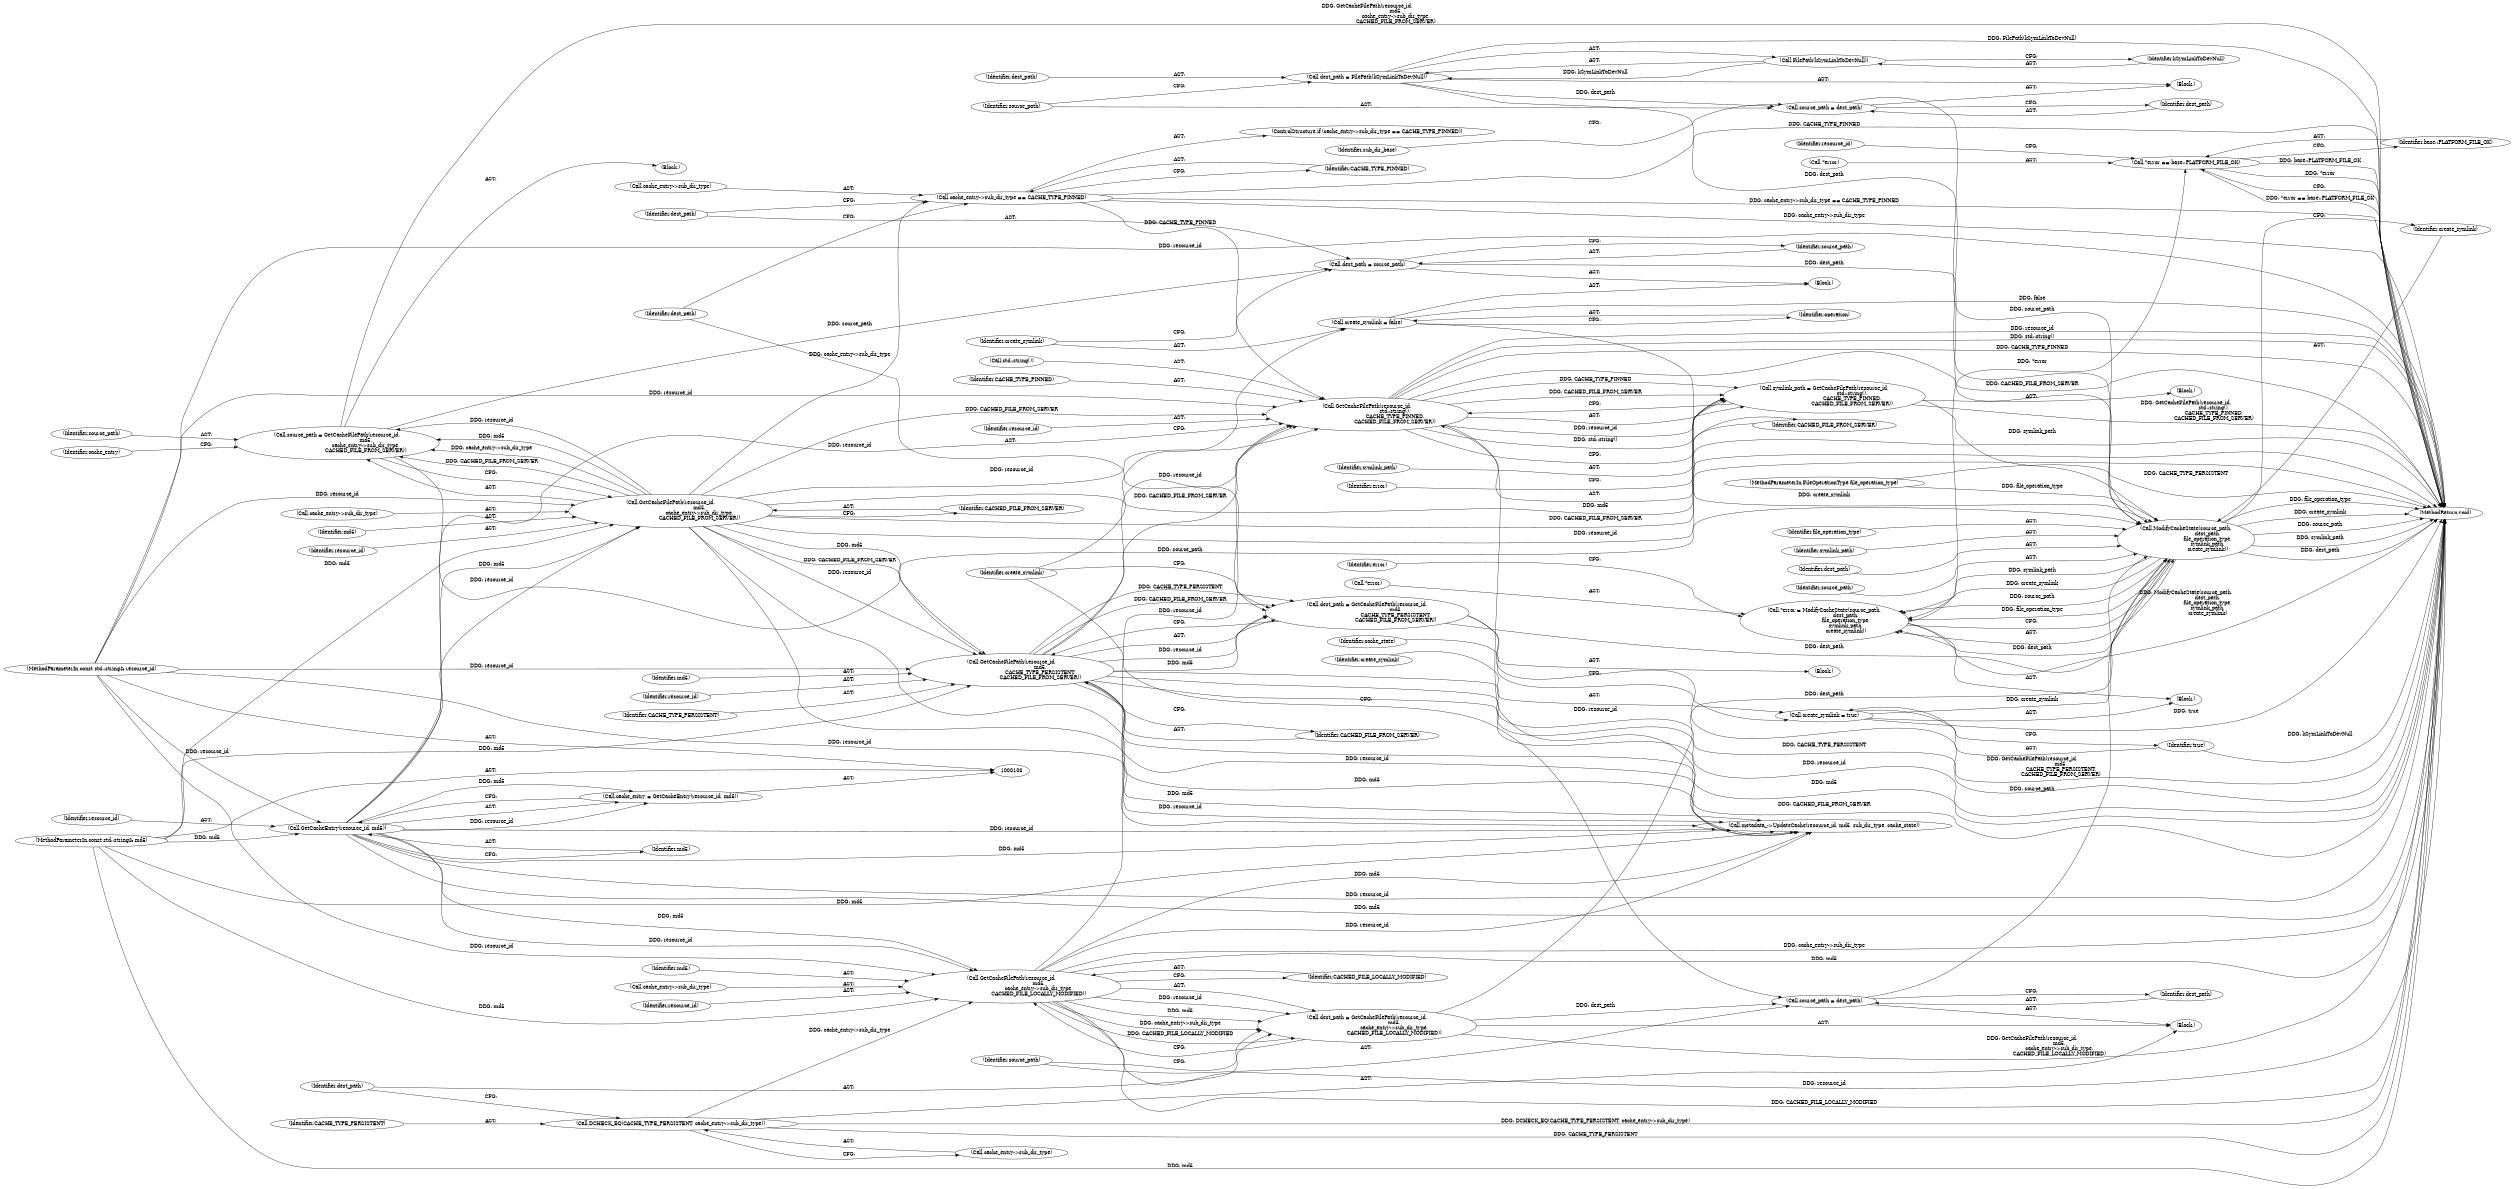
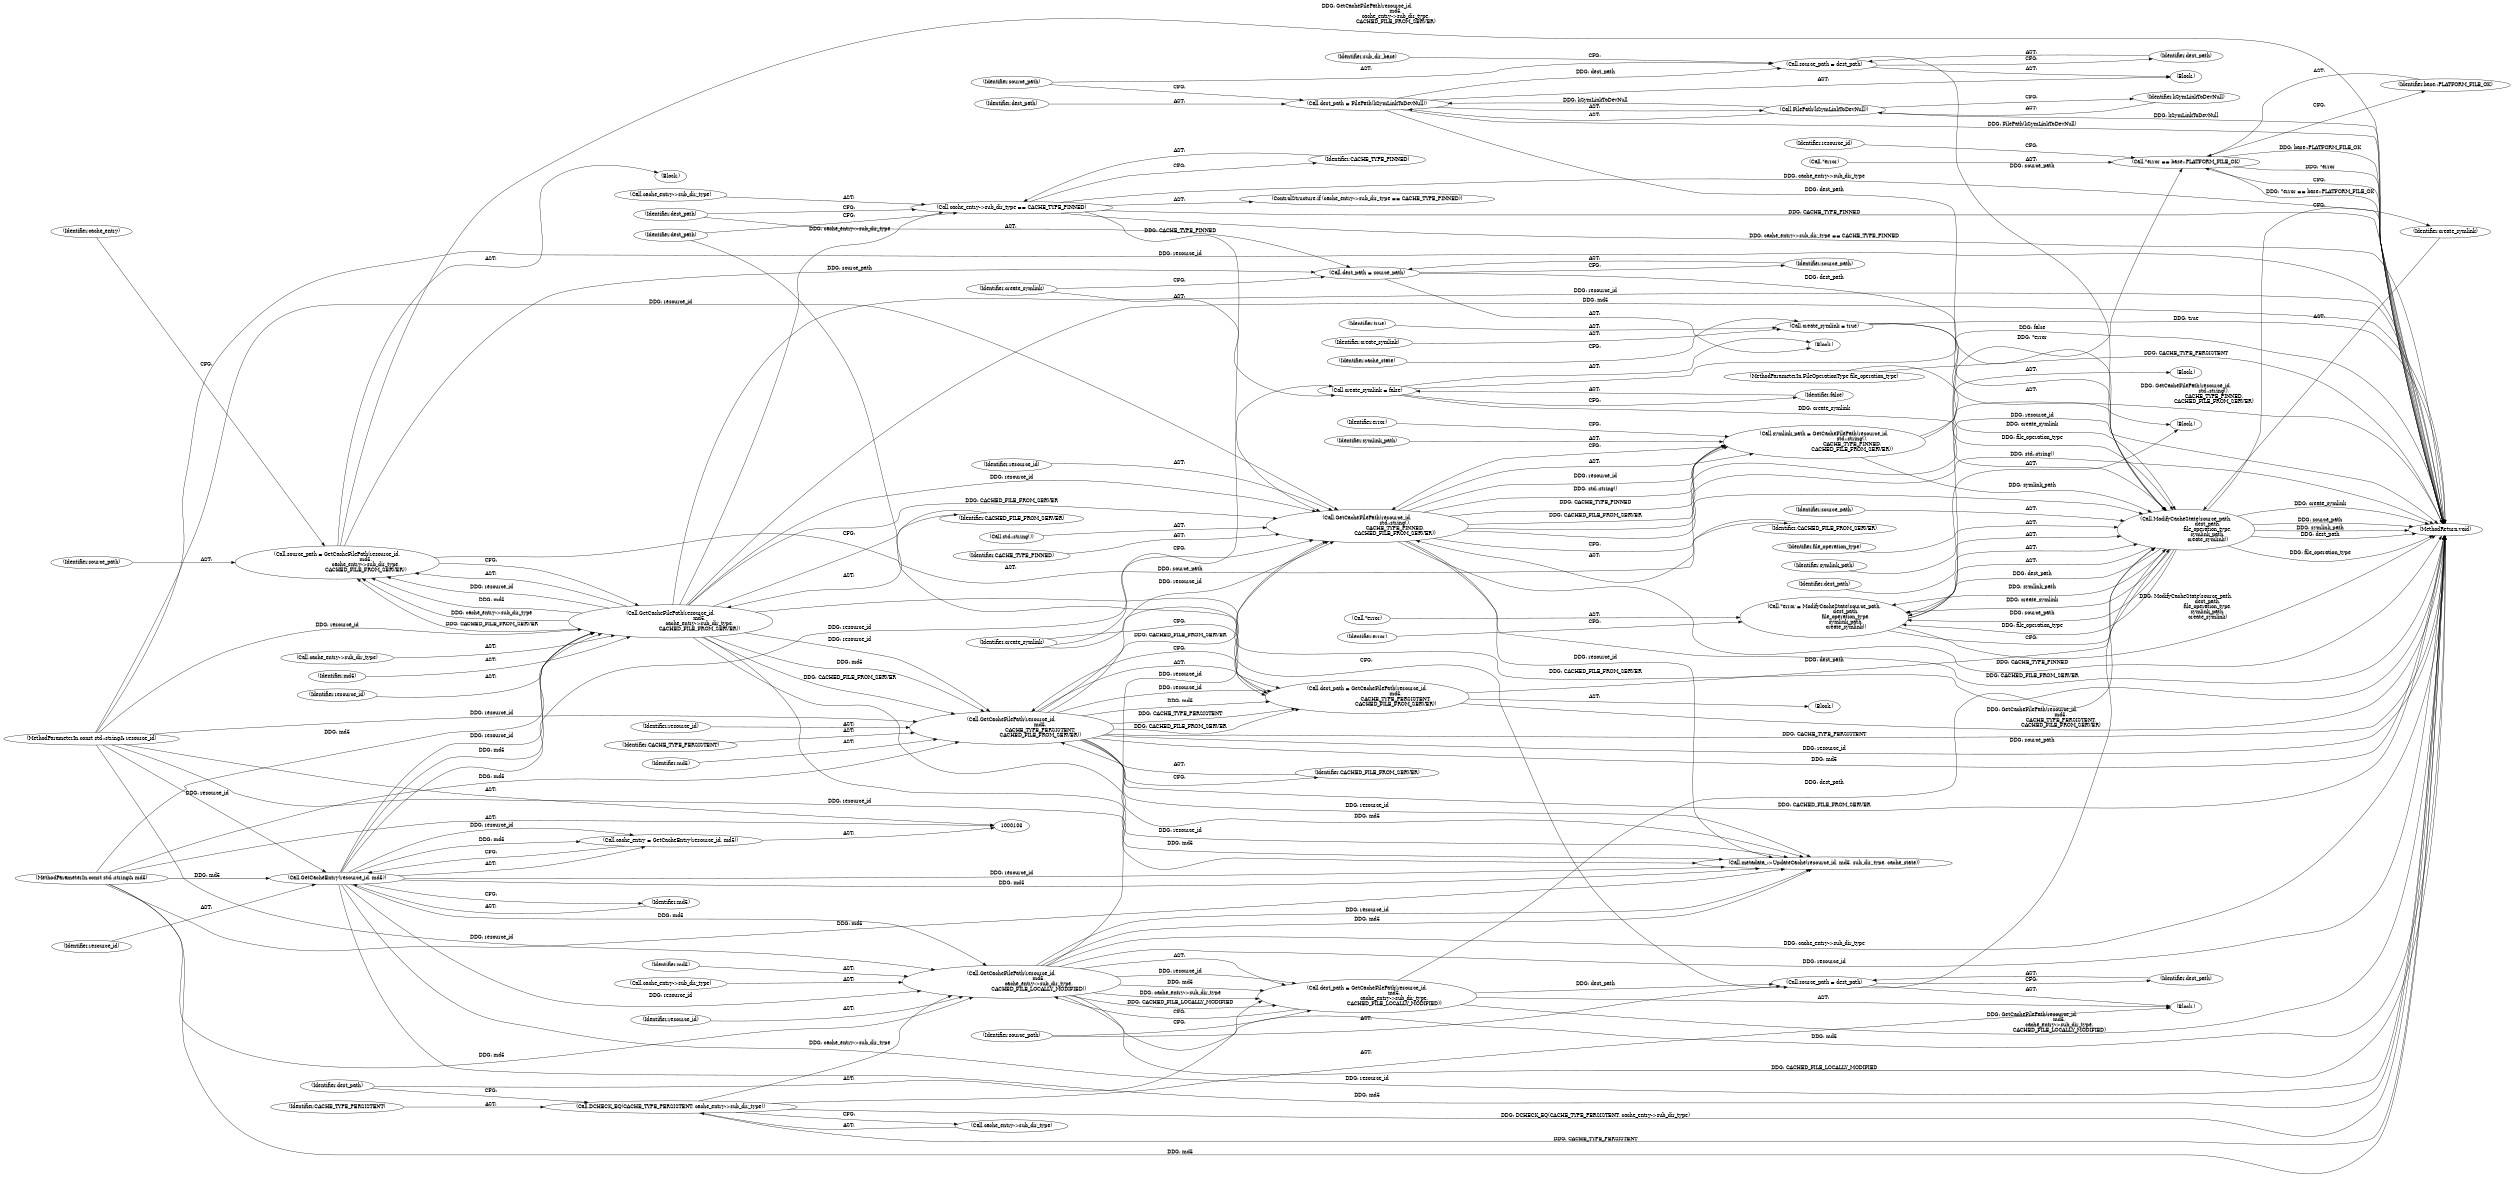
node "(Identifier,operation)": label "(Identifier,operation)" -> "(Identifier,false)"
edge "(Identifier,true)" -> "(MethodReturn,void)": now "(Call,FilePath(kSymLinkToDevNull))" -> "(MethodReturn,void)"
edge "(Call,create_symlink = true)" -> "(Identifier,true)": removed, label "CFG:"
node "(Identifier,CACHED_FILE_LOCALLY_MODIFIED)": removed
